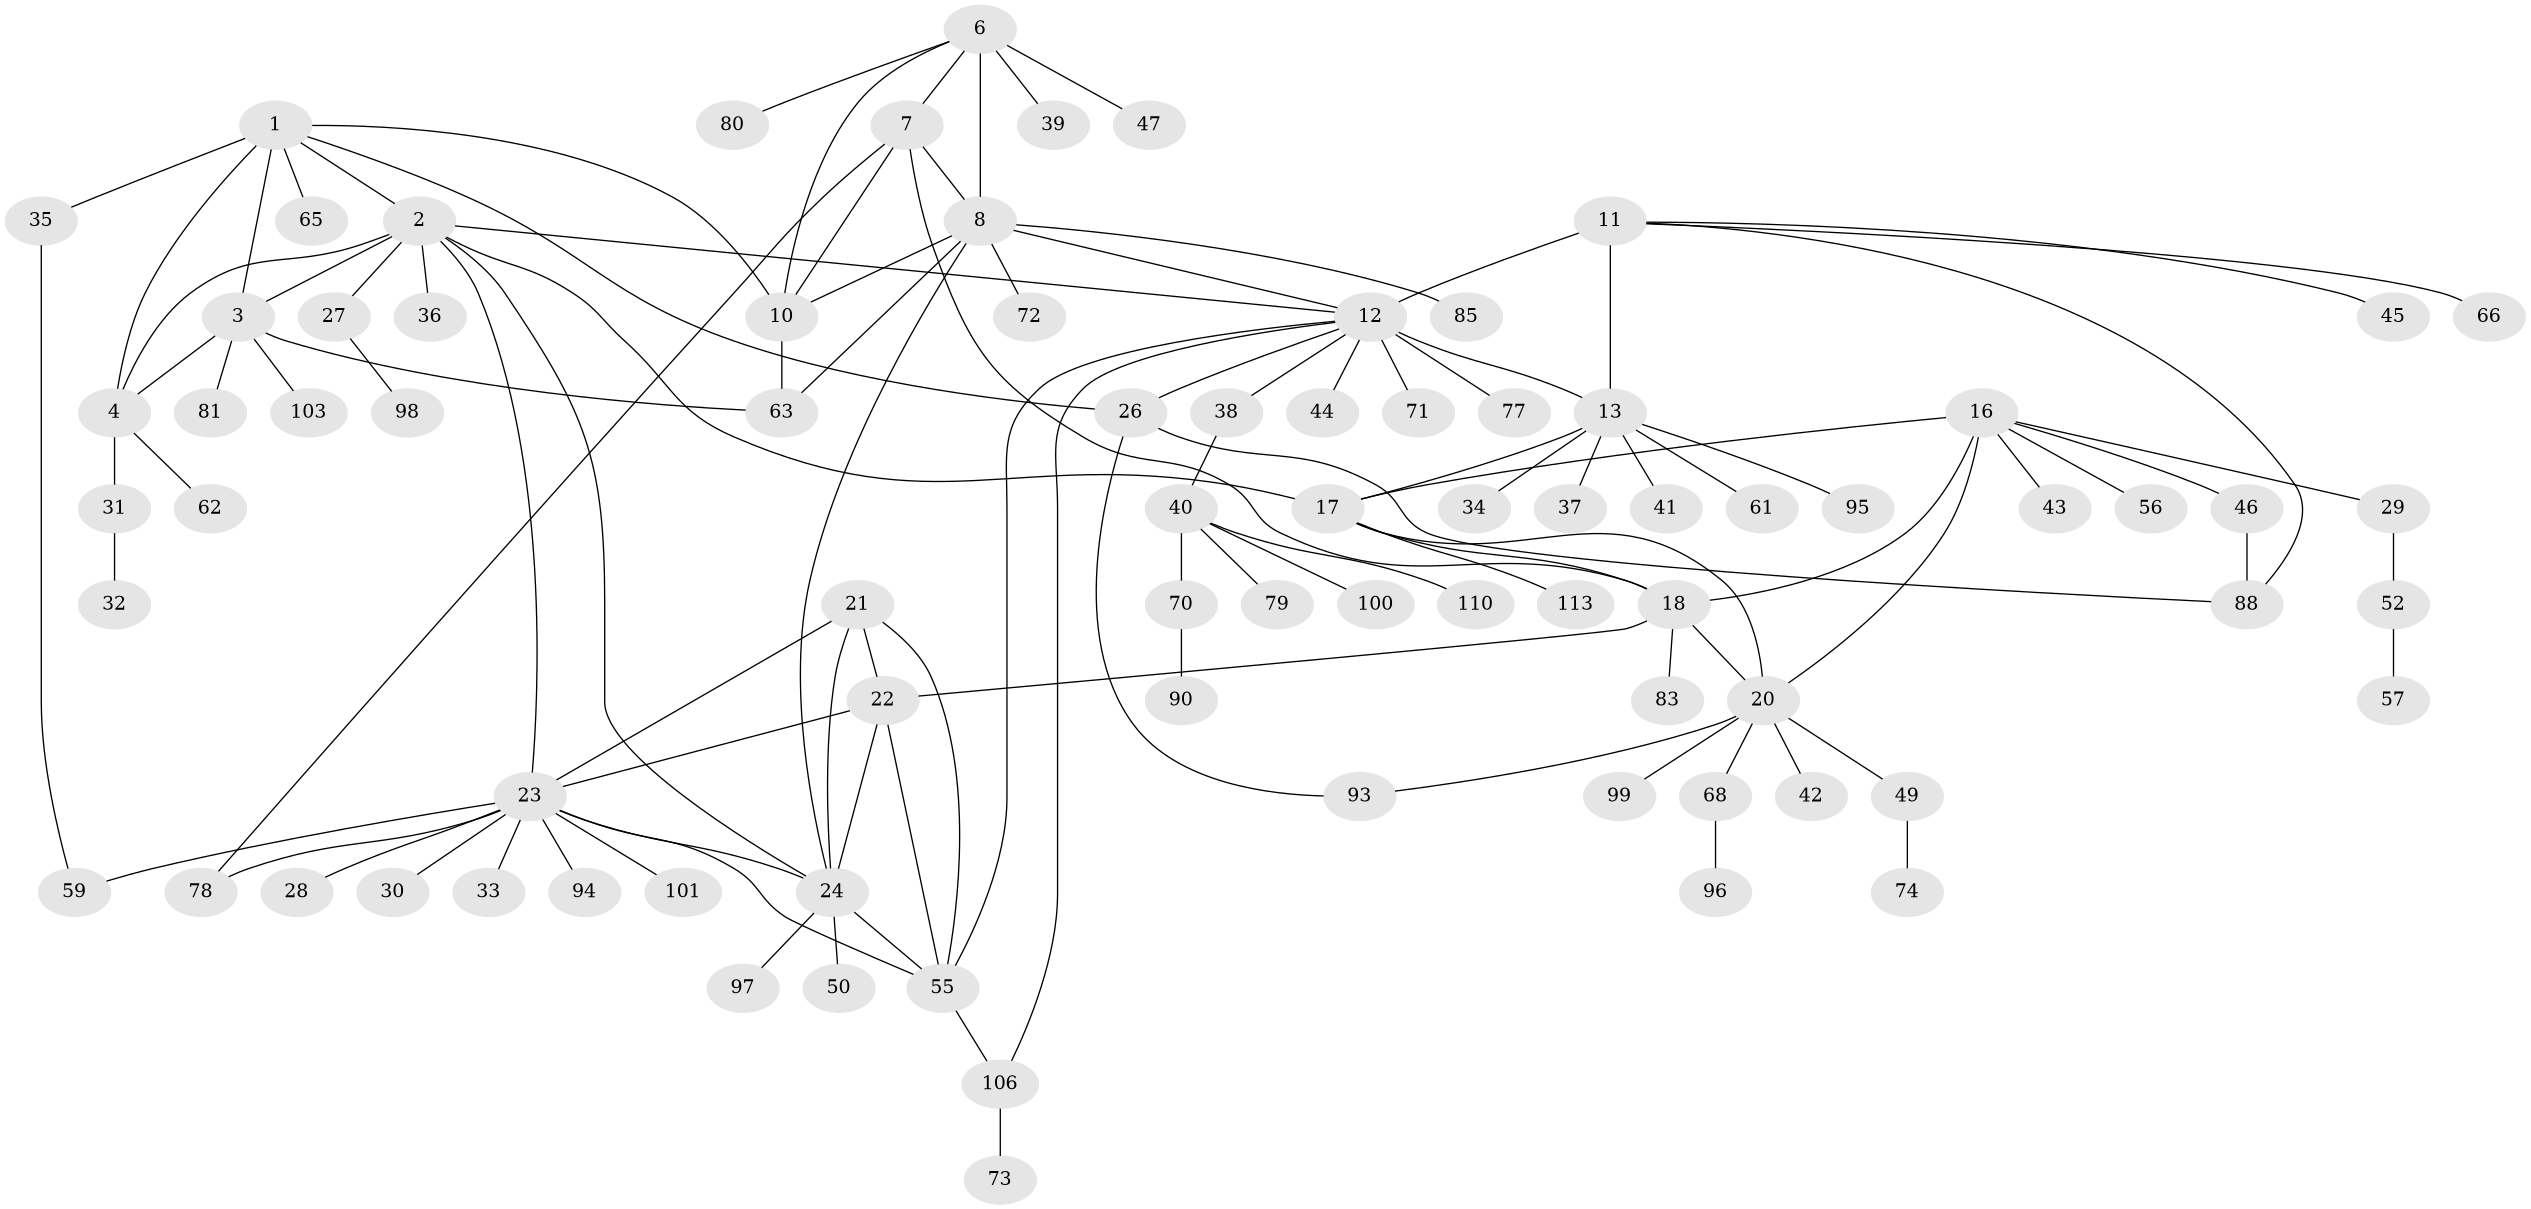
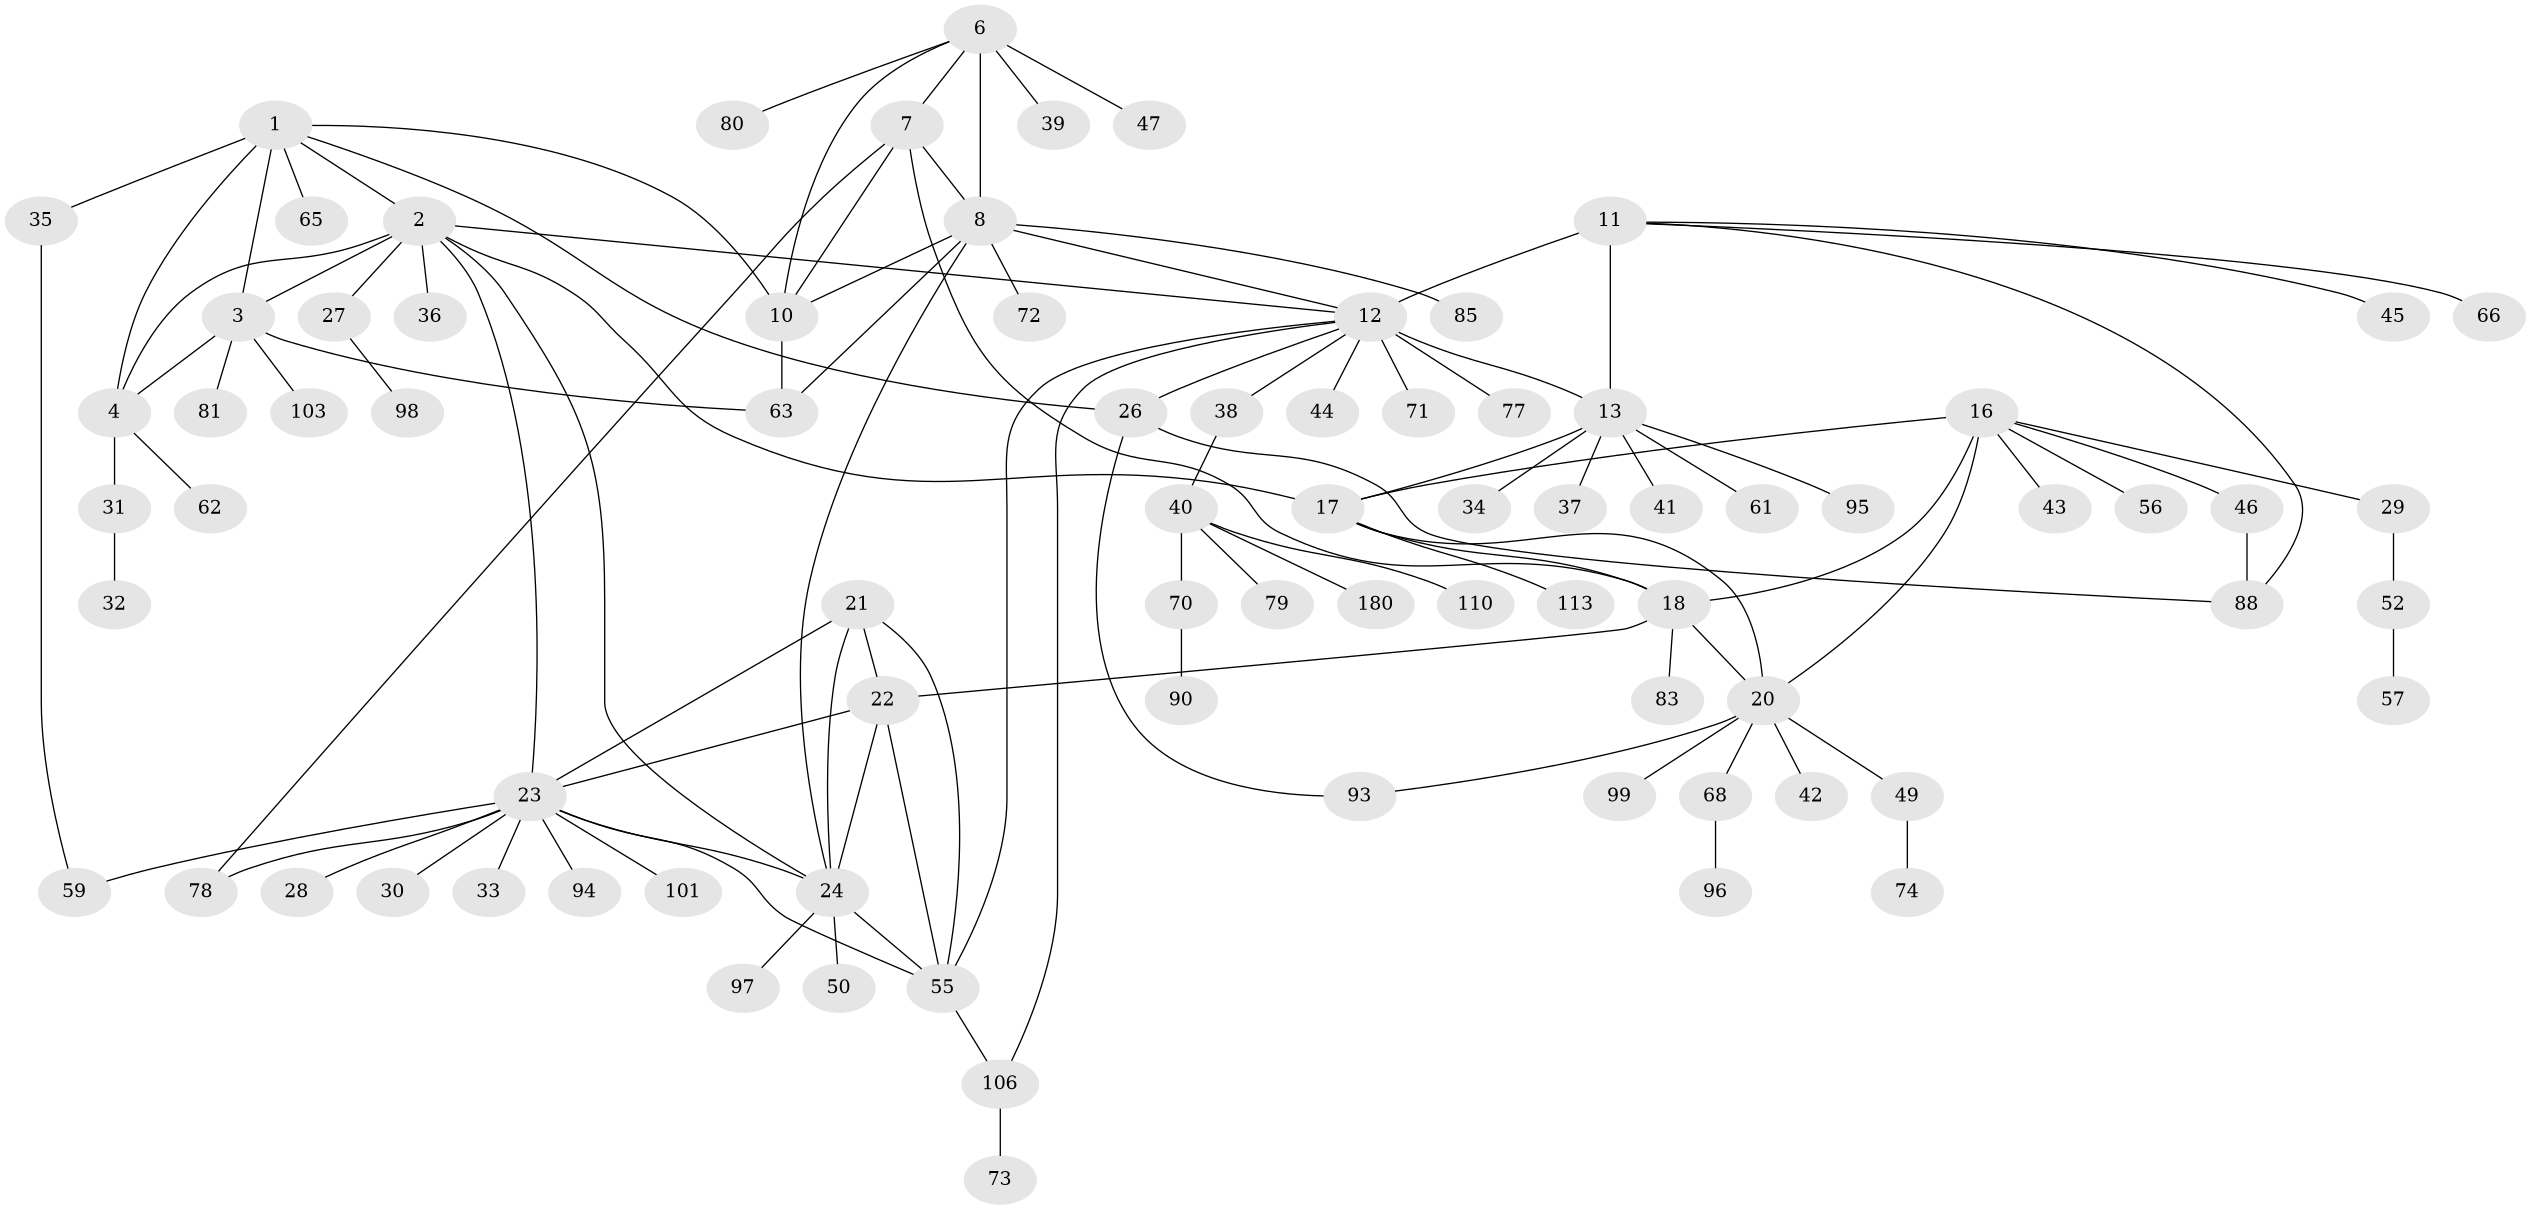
node "100": label "100" -> "180"
